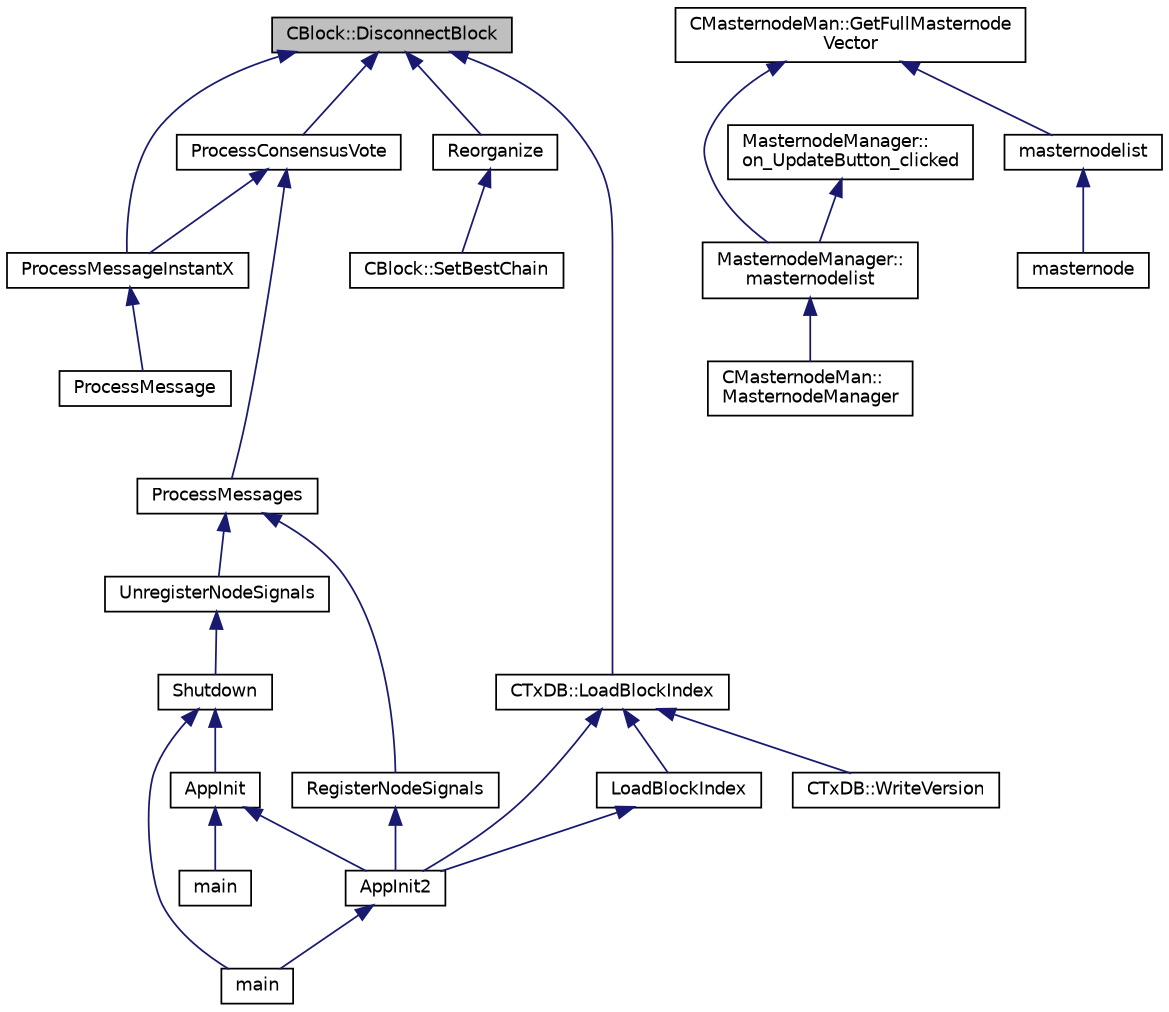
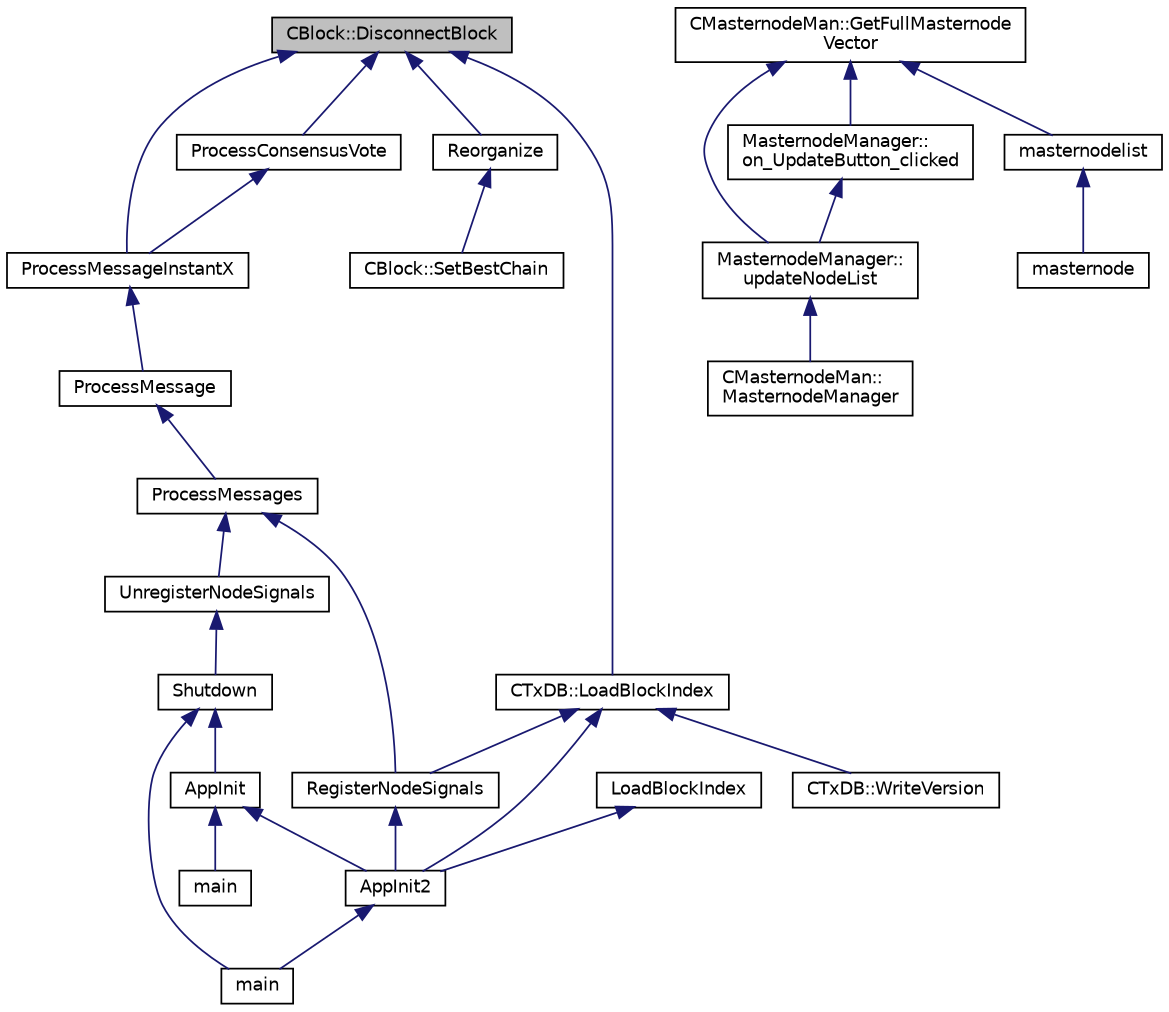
edge "MasternodeManager:: on_UpdateButton_clicked" -> "CMasternodeMan::GetFullMasternode Vector": added
node "MasternodeManager:: masternodelist": label "MasternodeManager:: masternodelist" -> "MasternodeManager:: updateNodeList"
edge "ProcessMessages" -> "ProcessConsensusVote": now "ProcessMessages" -> "ProcessMessage"
edge "LoadBlockIndex" -> "CTxDB::LoadBlockIndex": now "RegisterNodeSignals" -> "CTxDB::LoadBlockIndex"
